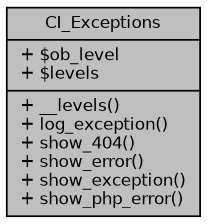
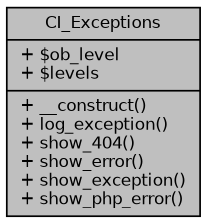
node "CI_Exceptions": text "+ __levels()" -> "+ __construct()"
